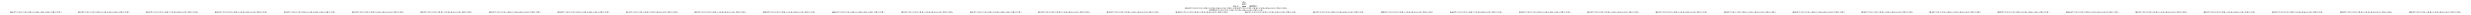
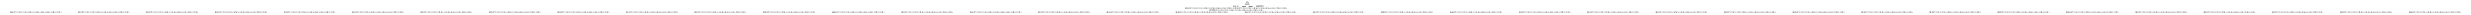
node "(MODIFIER,VIRTUAL)": added
